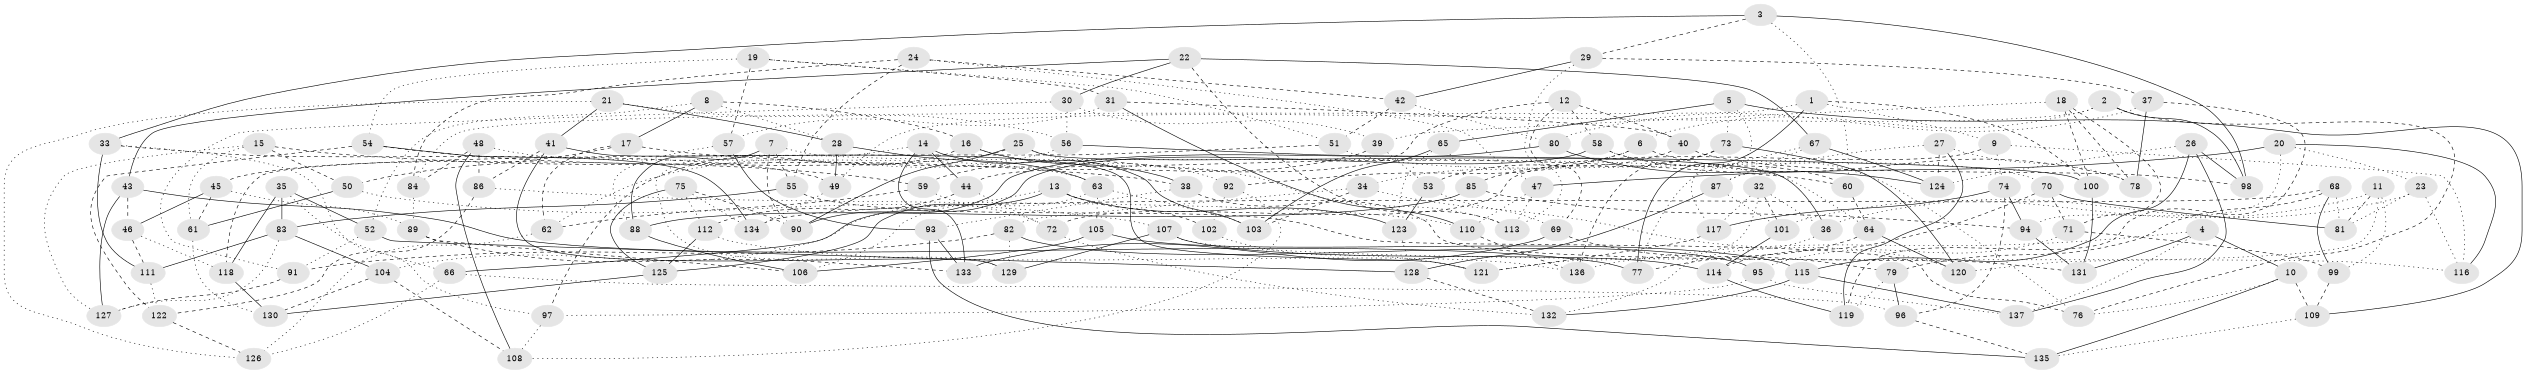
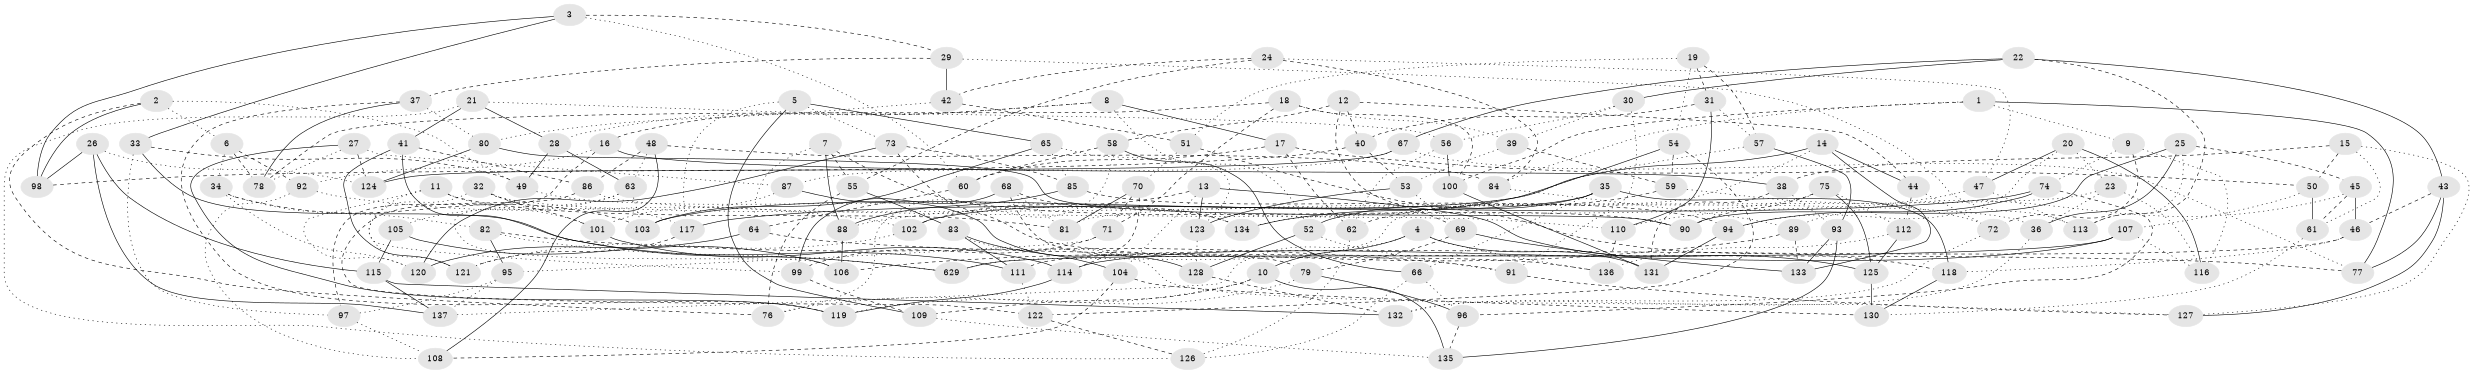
edge "35" -- "83": now "35" -- "102"
node "129": label "129" -> "629"
